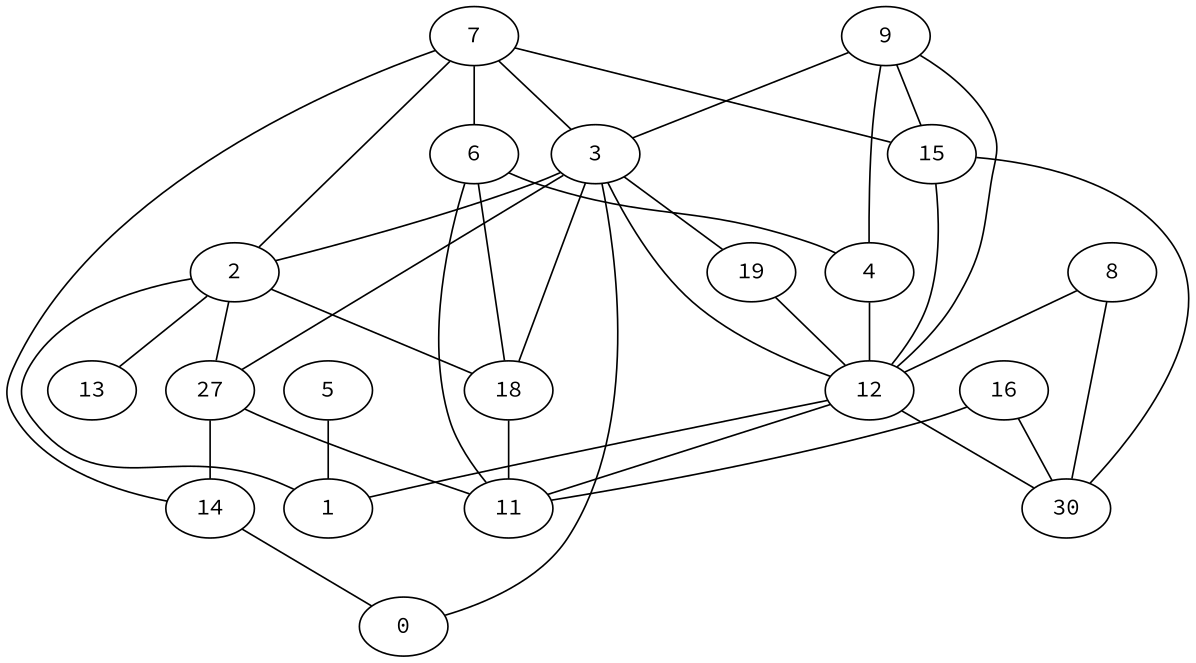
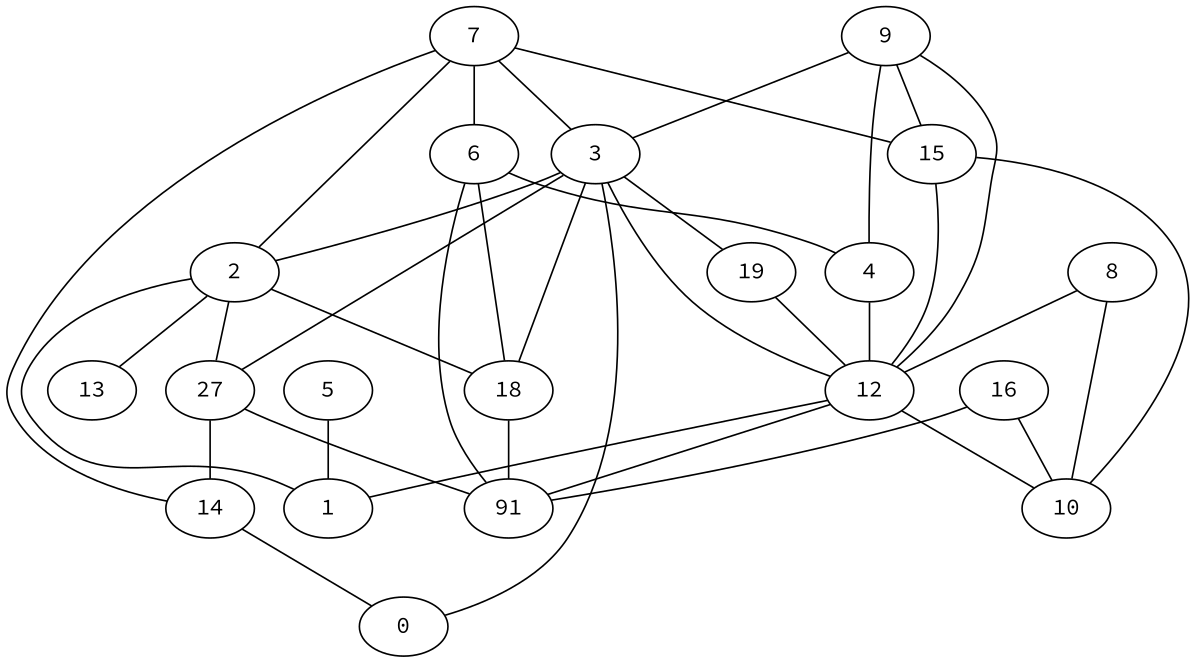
node "11": label "11" -> "91"
node "30": label "30" -> "10"
